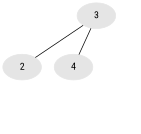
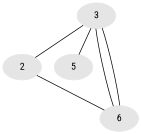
node "4": label "4" -> "5"
node "6": added
